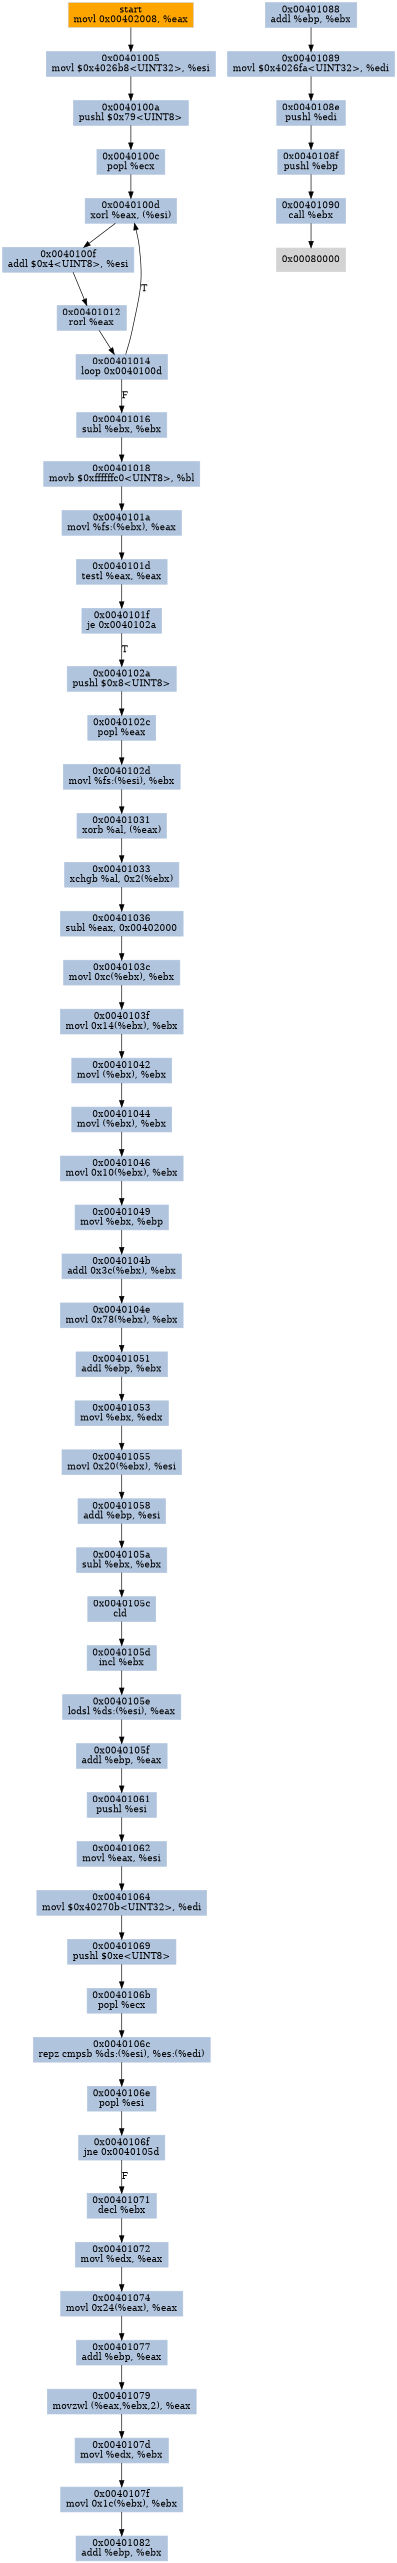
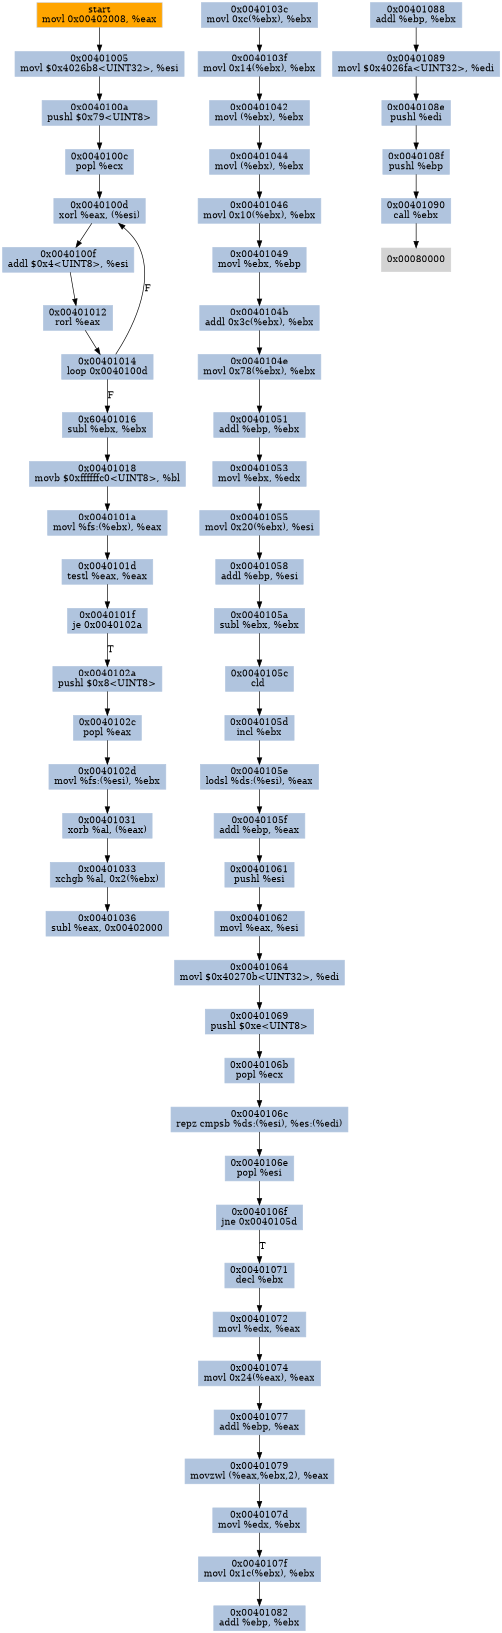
edge "0x00401014 loop 0x0040100d" -> "0x0040100d xorl %eax, (%esi)": label "T" -> "F"
node "0x00401016 subl %ebx, %ebx": label "0x00401016 subl %ebx, %ebx" -> "0x60401016 subl %ebx, %ebx"
edge "0x00401036 subl %eax, 0x00402000" -> "0x0040103c movl 0xc(%ebx), %ebx": removed
edge "0x0040106f jne 0x0040105d" -> "0x00401071 decl %ebx": label "F" -> "T"
